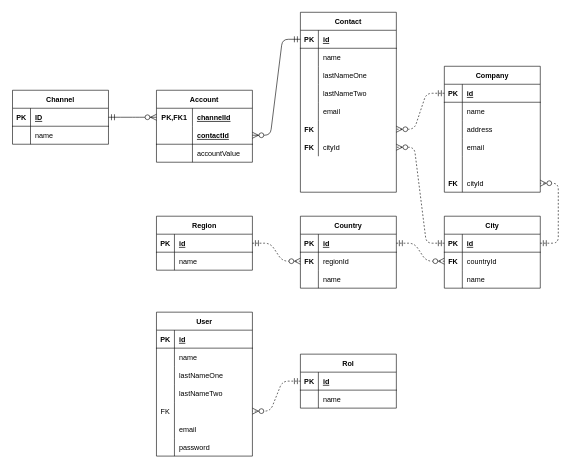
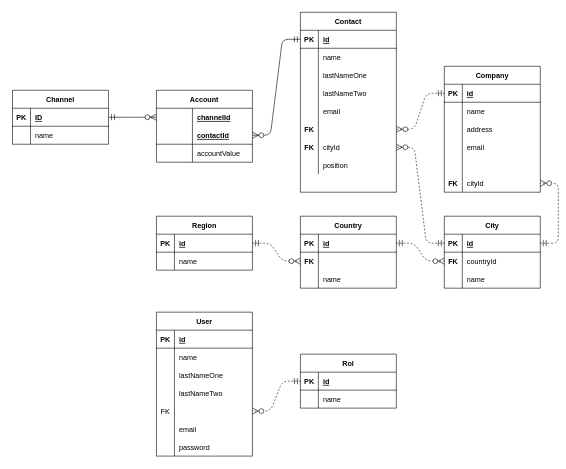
node "PK,FK1": removed
node "position": added
node "regionId": removed
